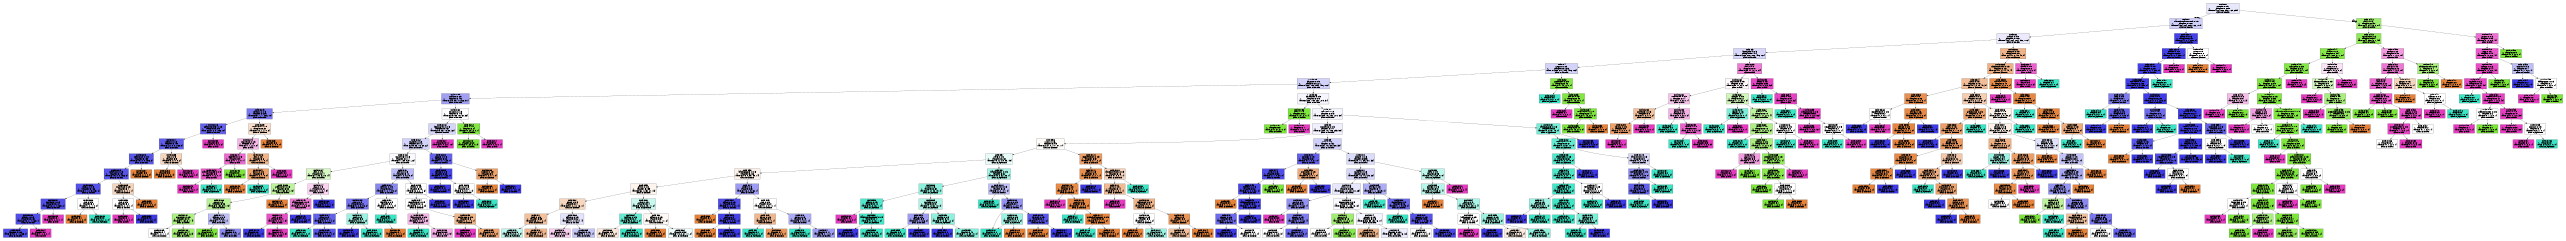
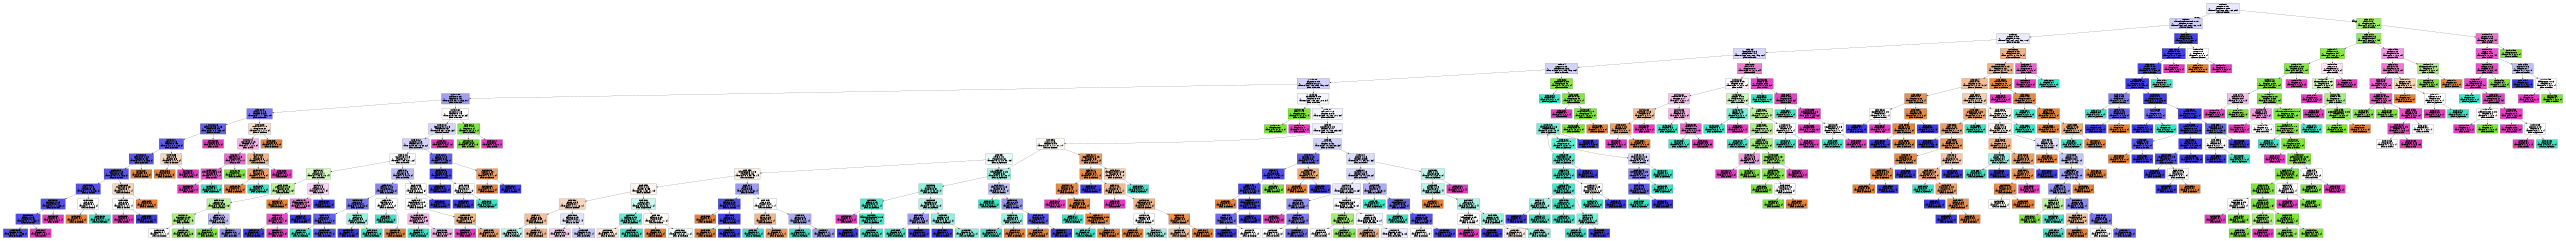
edge "node #7" -> "node #131": now "node #133" -> "node #131"
node "node #290": added
edge "node #56" -> "node #57": now "node #56" -> "node #87"
edge "node #120" -> "node #121": now "node #111" -> "node #121"
edge "node #136" -> "node #138": now "node #135" -> "node #138"
edge "node #102" -> "node #107": now "node #102" -> "node #106"
edge "node #191" -> "node #192": now "node #190" -> "node #192"
